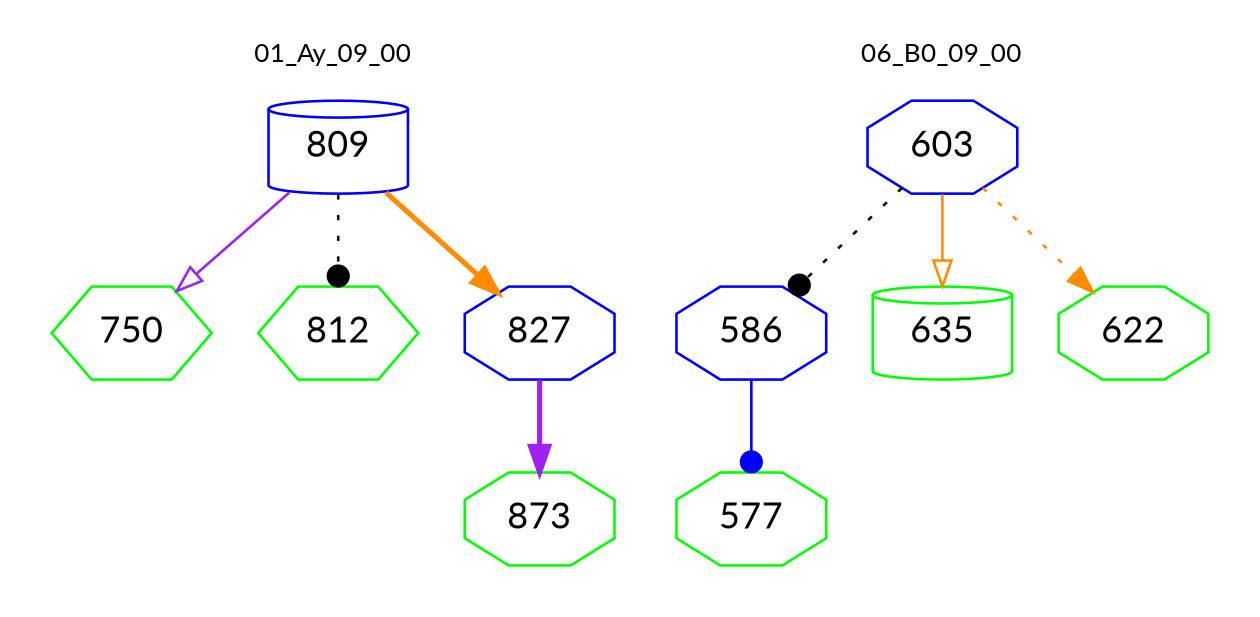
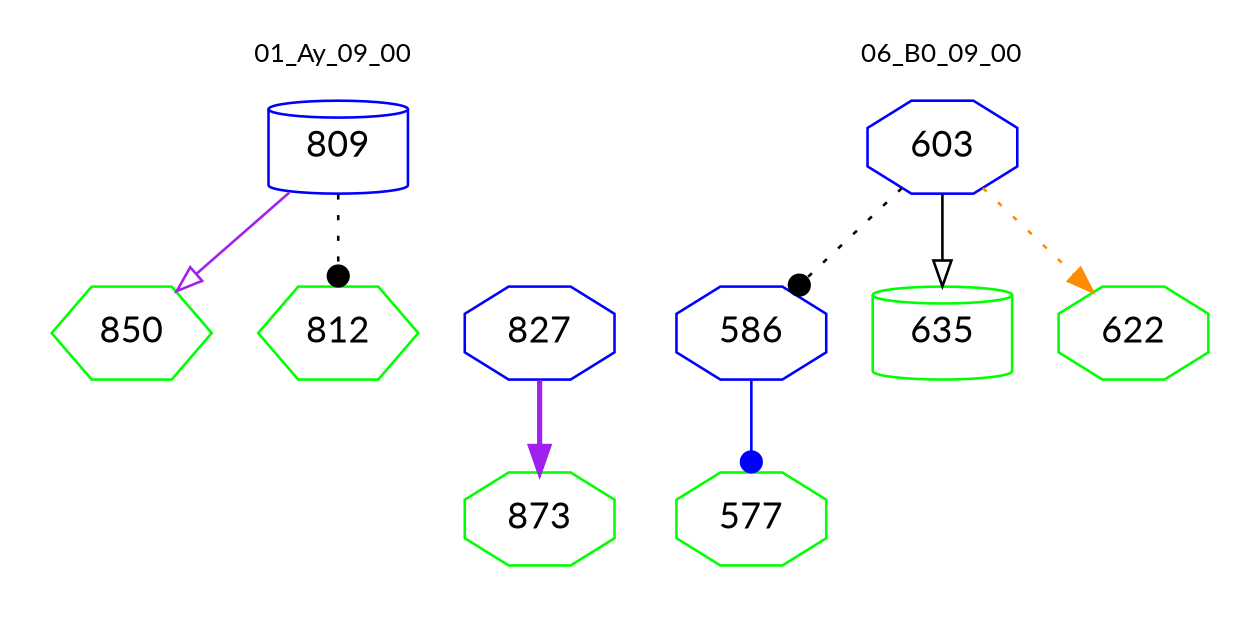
edge "603" -> "635": color darkorange -> black
edge "809" -> "827": removed
node "750": label "750" -> "850"
